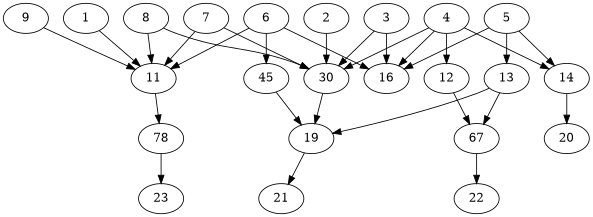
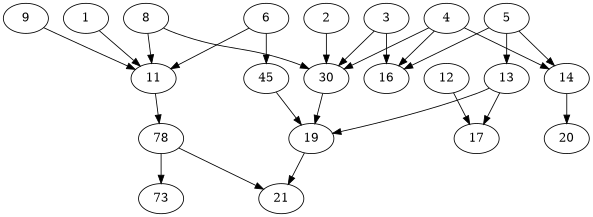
node "7": removed
edge "4" -> "12": removed
edge "6" -> "16": removed
node "67": label "67" -> "17"
edge "78" -> "21": added
node "23": label "23" -> "73"
node "22": removed
